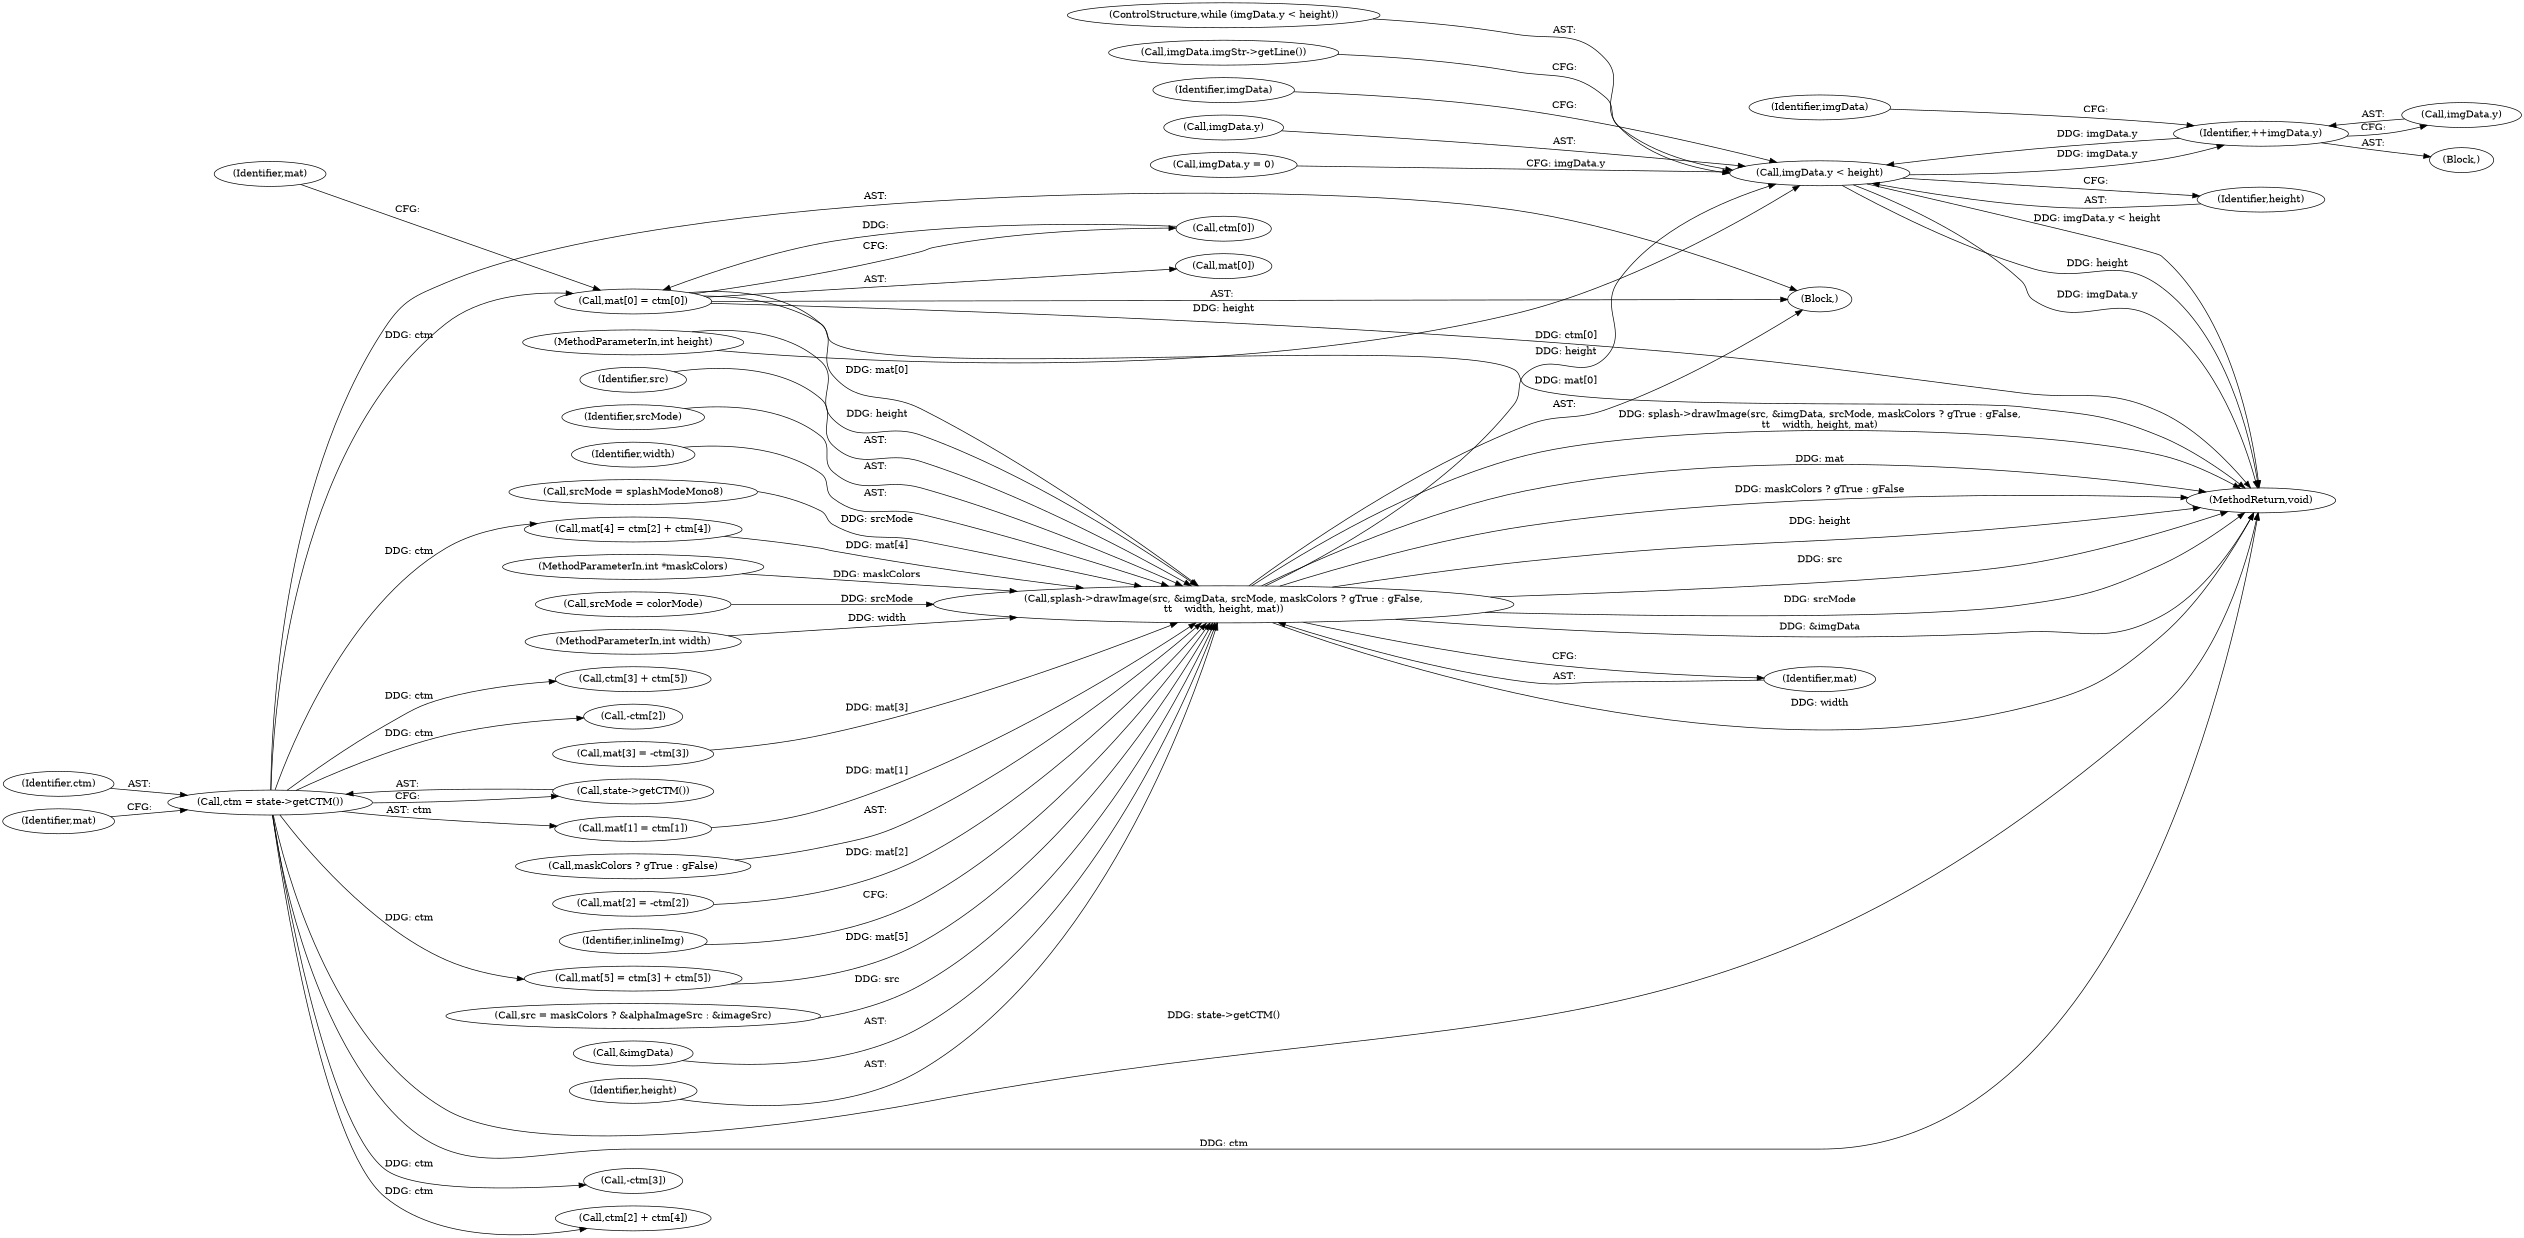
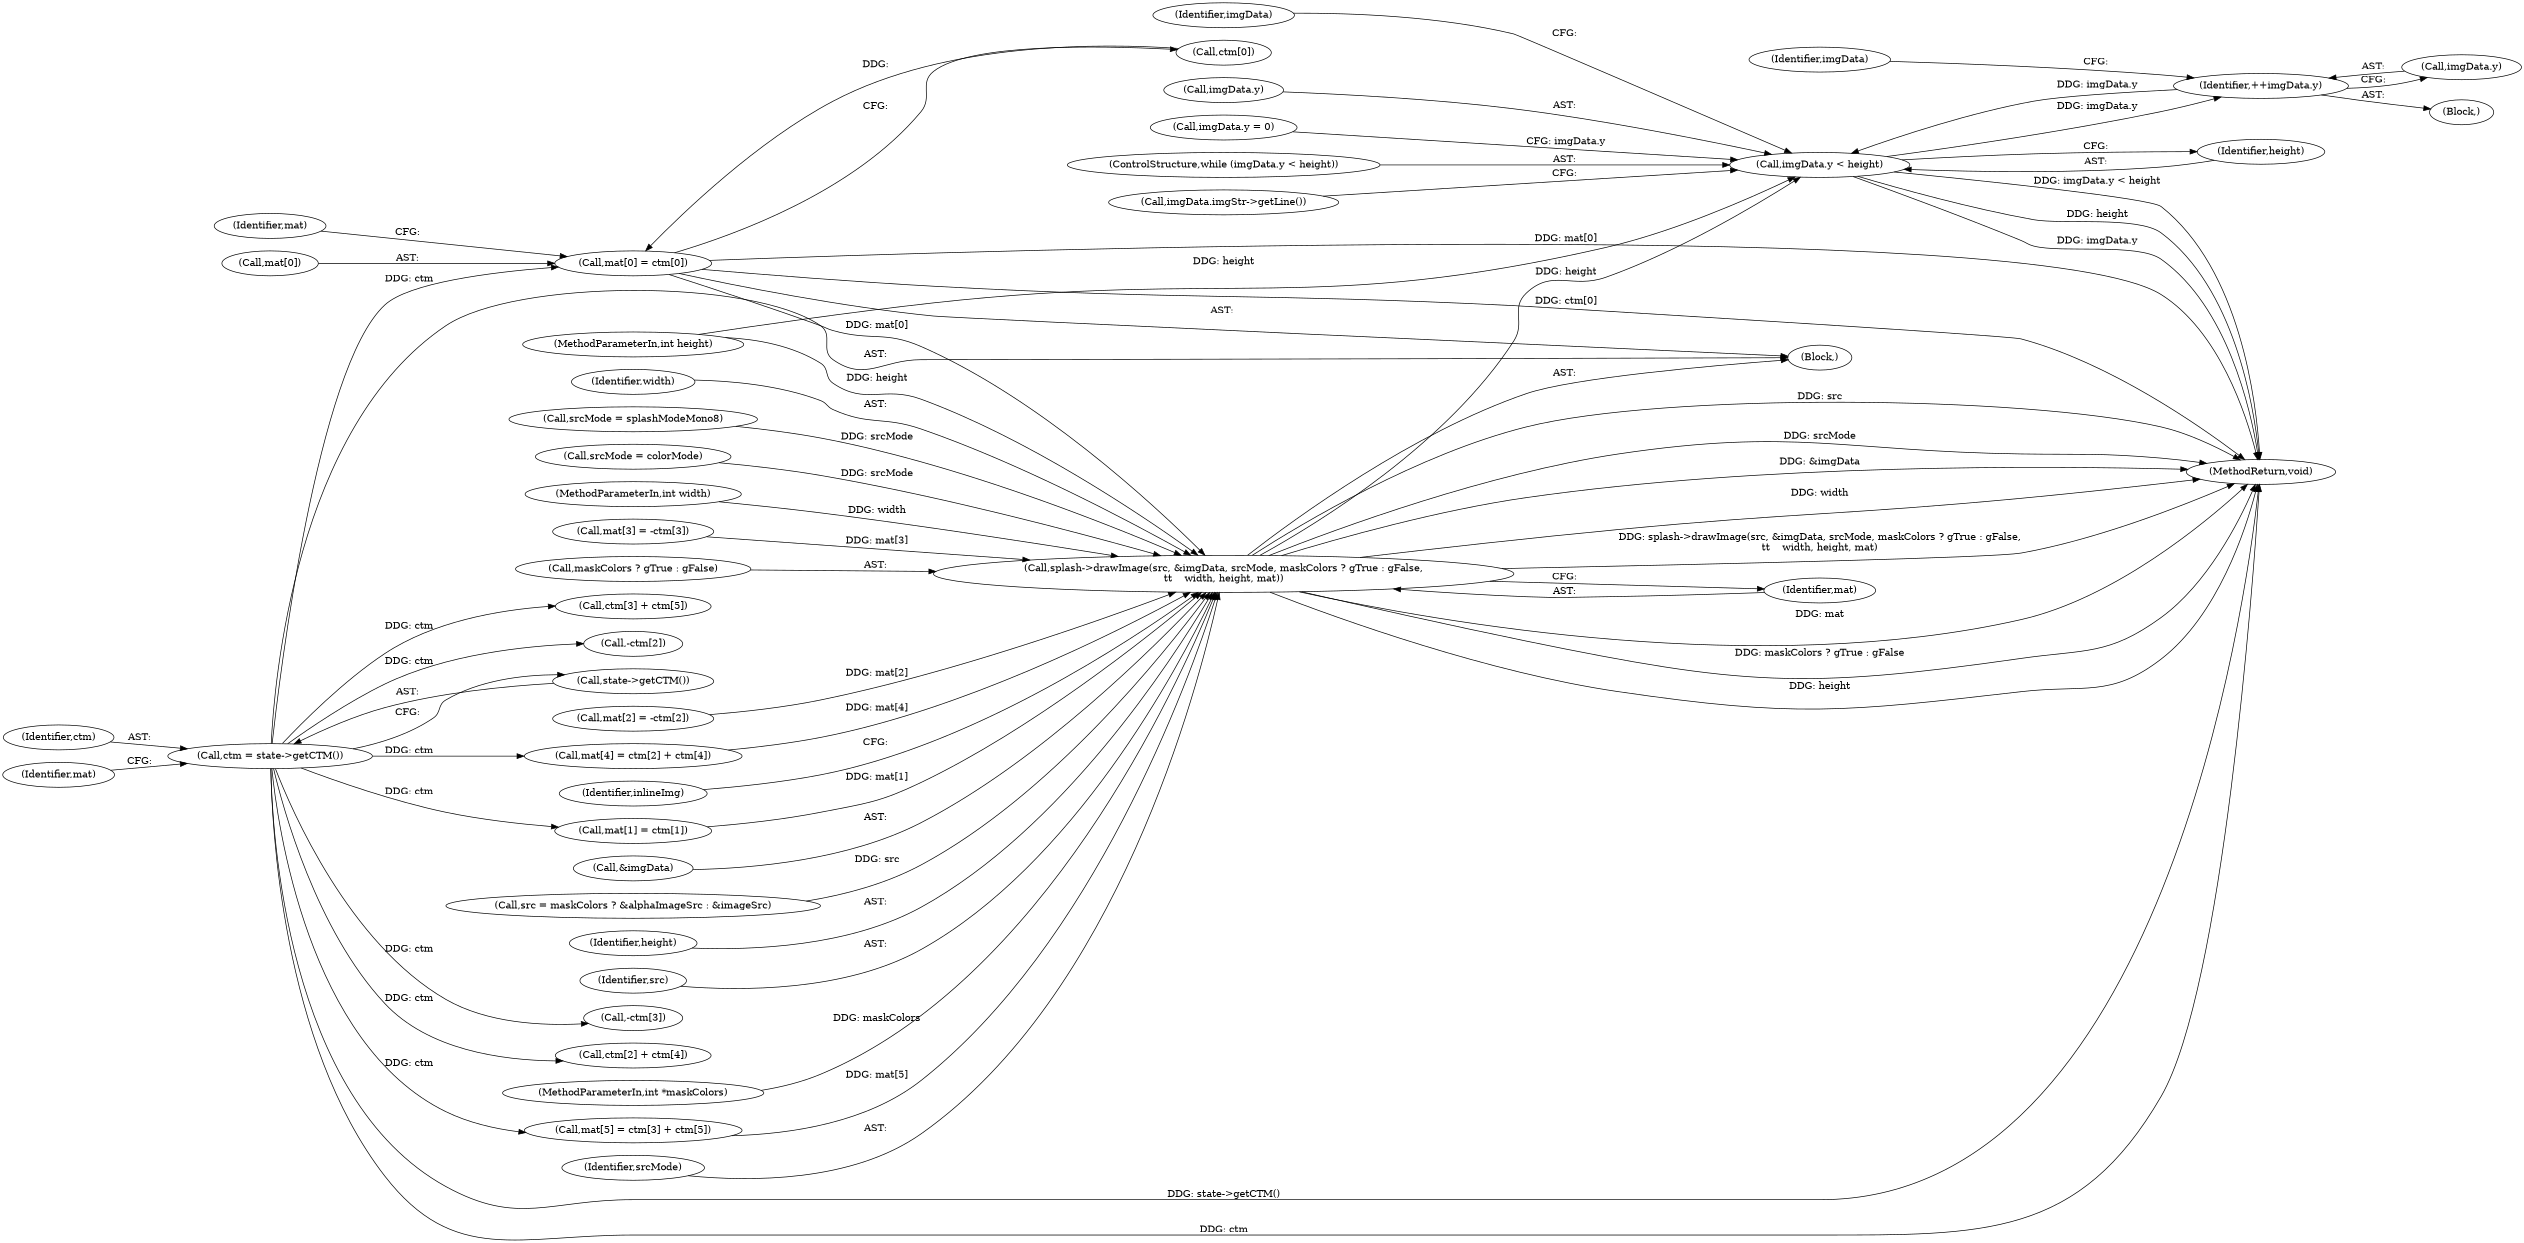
edge "(Call,mat[0] = ctm[0])" -> "(Call,mat[0])": reversed
edge "(Call,ctm = state->getCTM())" -> "(Call,mat[1] = ctm[1])": label "AST: ctm" -> "DDG: ctm"
